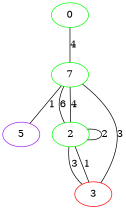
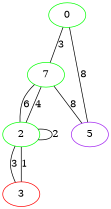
edge "0" -- "7": label "4" -> "3"
edge "0" -- "5": added, label "8"
edge "7" -- "5": label "1" -> "8"
edge "7" -- "3": removed, label "3"
